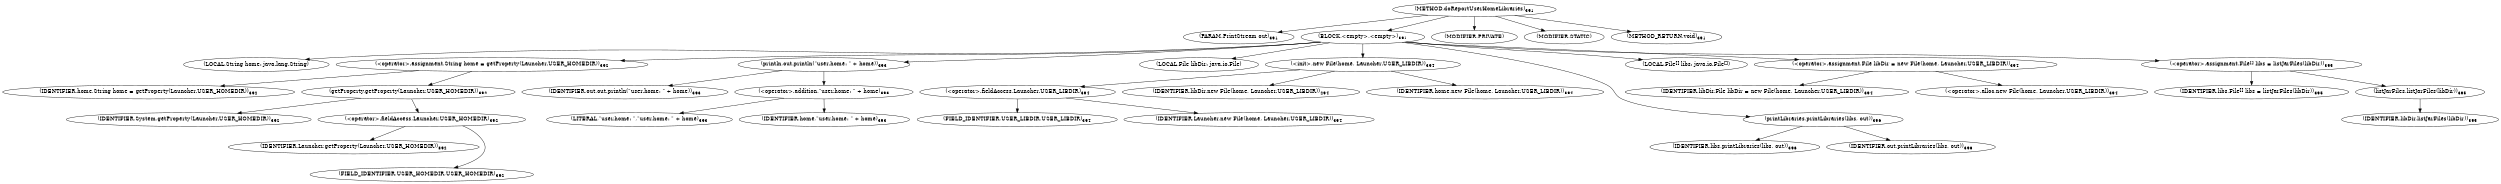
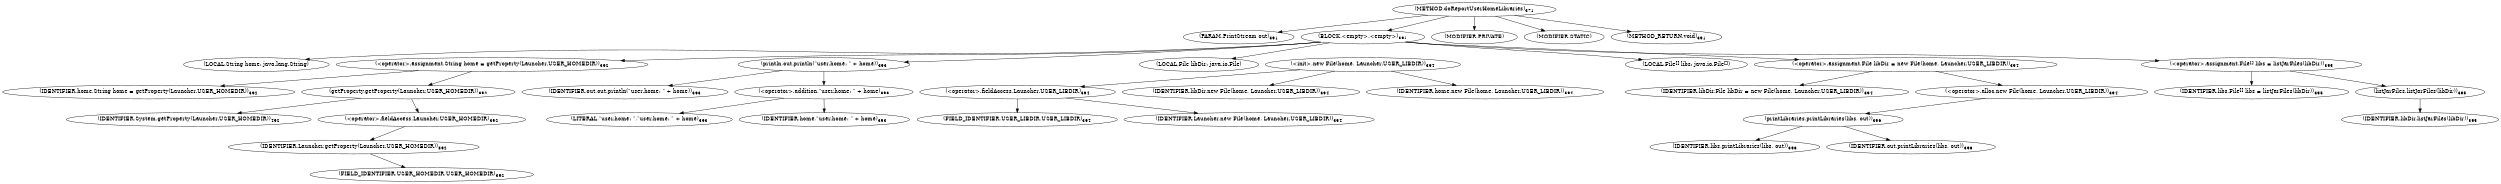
node "(METHOD,doReportUserHomeLibraries)": text "391" -> "371"
edge "(BLOCK,<empty>,<empty>)" -> "(<init>,new File(home, Launcher.USER_LIBDIR))": removed
edge "(BLOCK,<empty>,<empty>)" -> "(printLibraries,printLibraries(libs, out))": now "(<operator>.alloc,new File(home, Launcher.USER_LIBDIR))" -> "(printLibraries,printLibraries(libs, out))"
node "(IDENTIFIER,libDir,new File(home, Launcher.USER_LIBDIR))": text "294" -> "394"
node "(IDENTIFIER,System,getProperty(Launcher.USER_HOMEDIR))": text "392" -> "492"
edge "(<operator>.fieldAccess,Launcher.USER_HOMEDIR)" -> "(FIELD_IDENTIFIER,USER_HOMEDIR,USER_HOMEDIR)": now "(IDENTIFIER,Launcher,getProperty(Launcher.USER_HOMEDIR))" -> "(FIELD_IDENTIFIER,USER_HOMEDIR,USER_HOMEDIR)"
